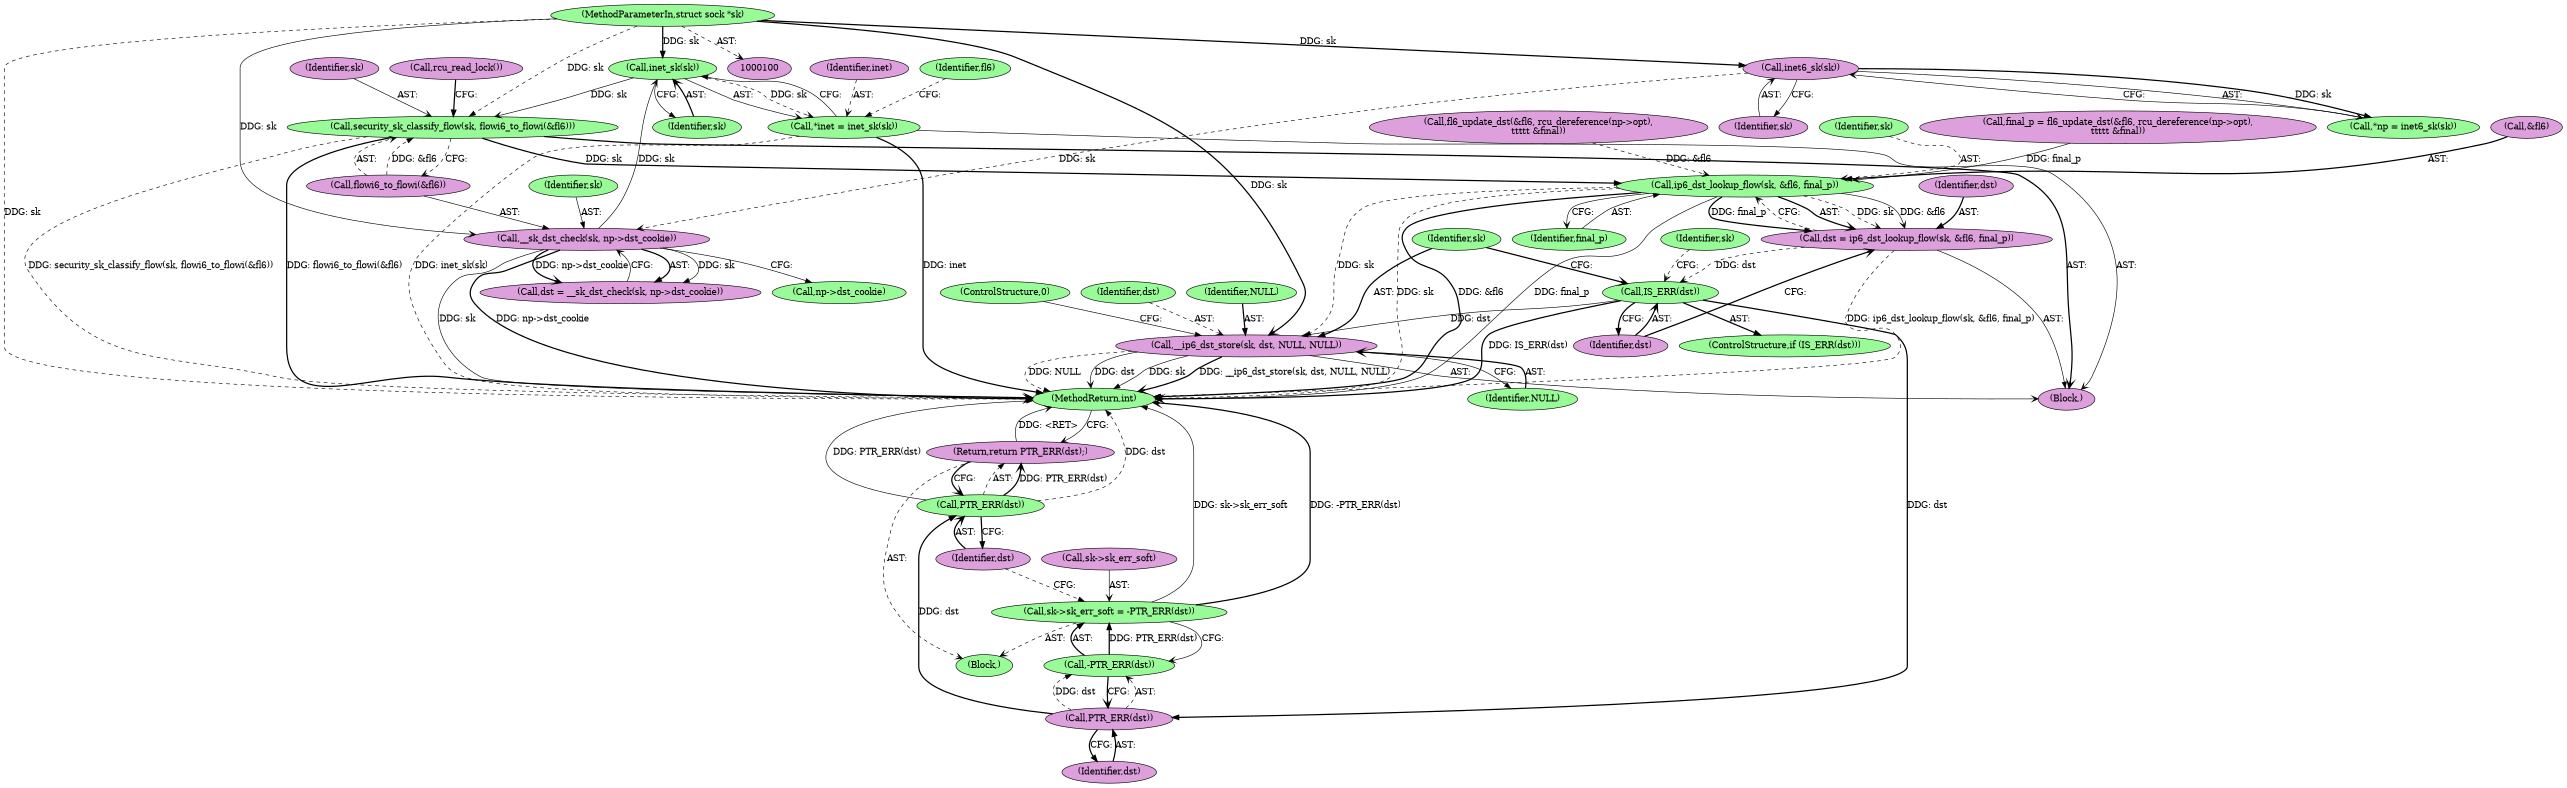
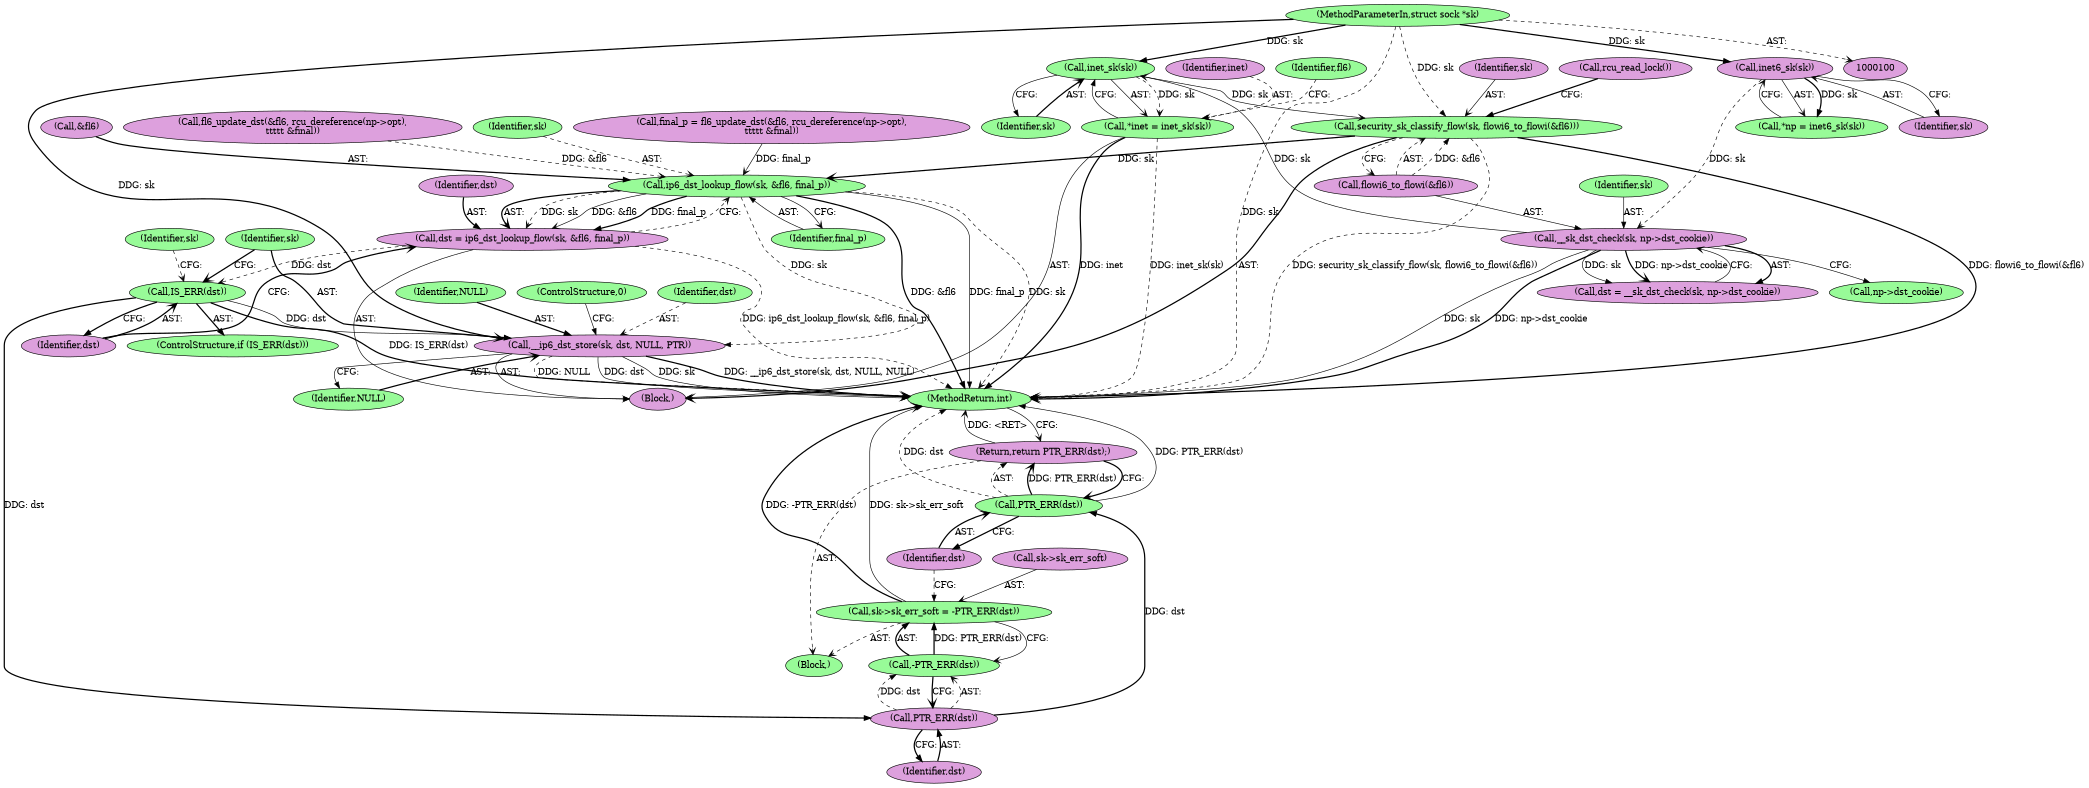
edge "(MethodParameterIn,struct sock *sk)" -> "(Call,__sk_dst_check(sk, np->dst_cookie))": removed, label "DDG: sk"
edge "(Call,security_sk_classify_flow(sk, flowi6_to_flowi(&fl6)))" -> "(Call,ip6_dst_lookup_flow(sk, &fl6, final_p))": arrowhead normal -> vee
node "(Call,__ip6_dst_store(sk, dst, NULL, NULL))": label "(Call,__ip6_dst_store(sk, dst, NULL, NULL))" -> "(Call,__ip6_dst_store(sk, dst, NULL, PTR))"
